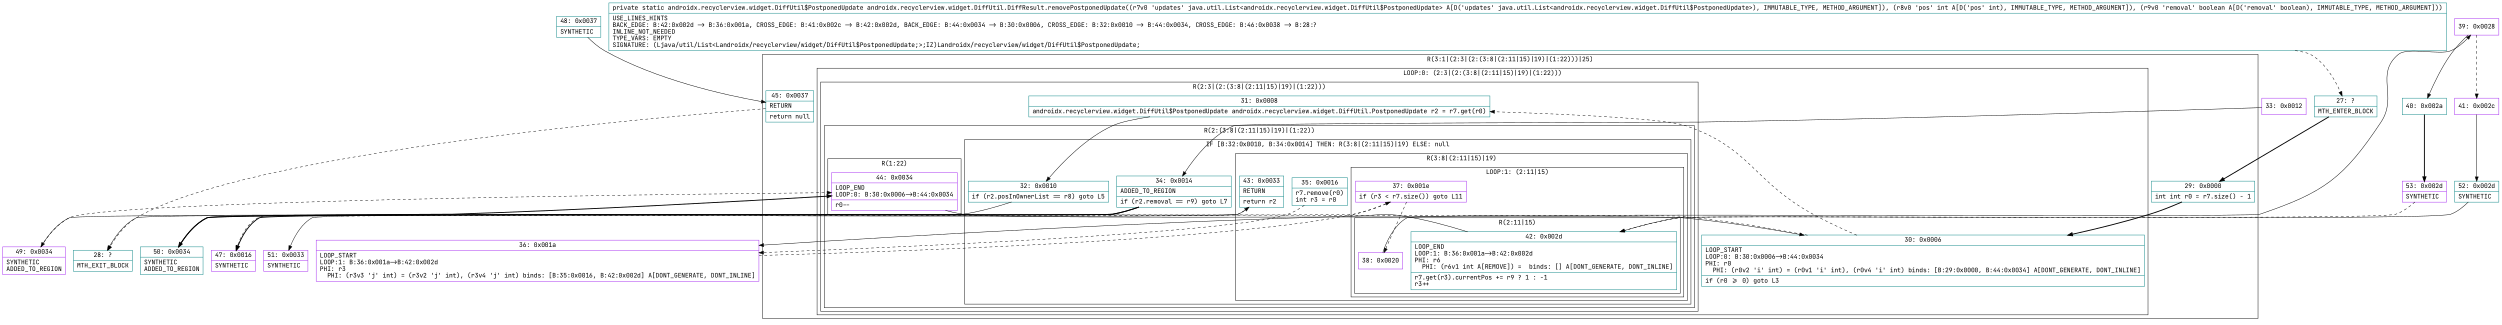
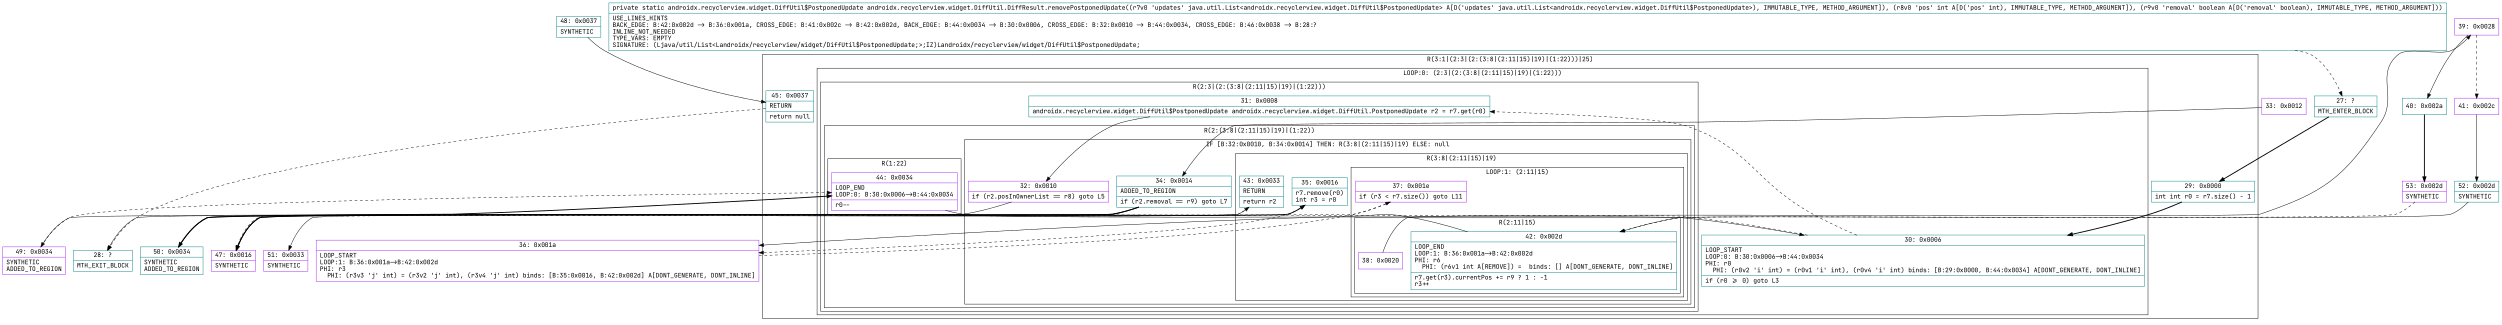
node "32: 0x0010": color teal -> purple
edge "47: 0x0016" -> "35: 0x0016": added
edge "37: 0x001e" -> "38: 0x0020": removed
